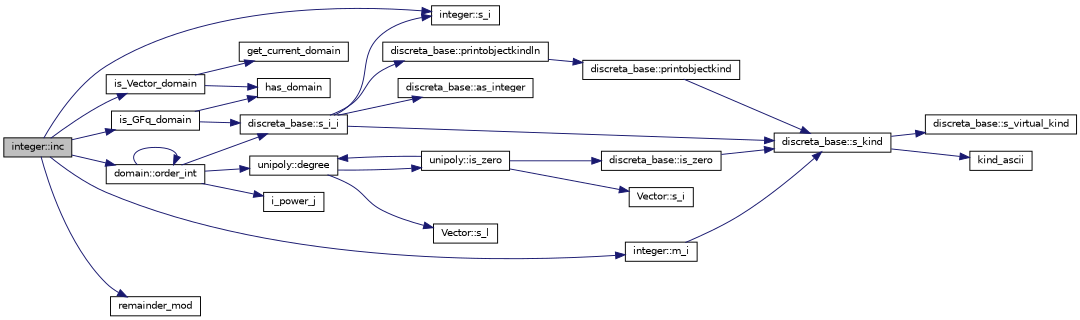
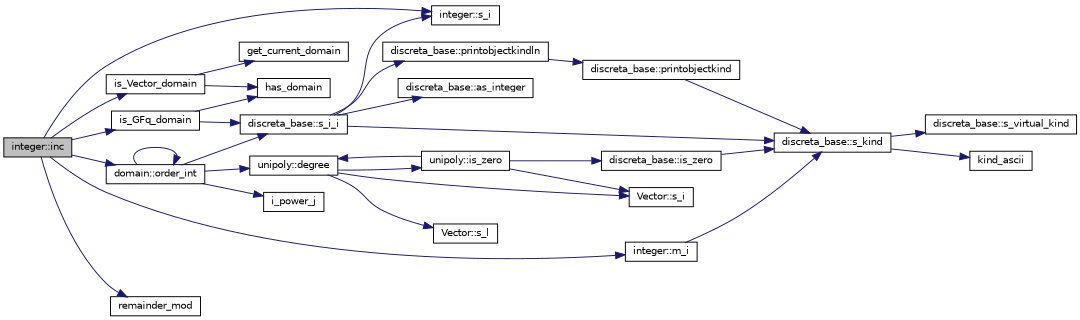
edge "unipoly::degree" -> "Vector::s_i": added
